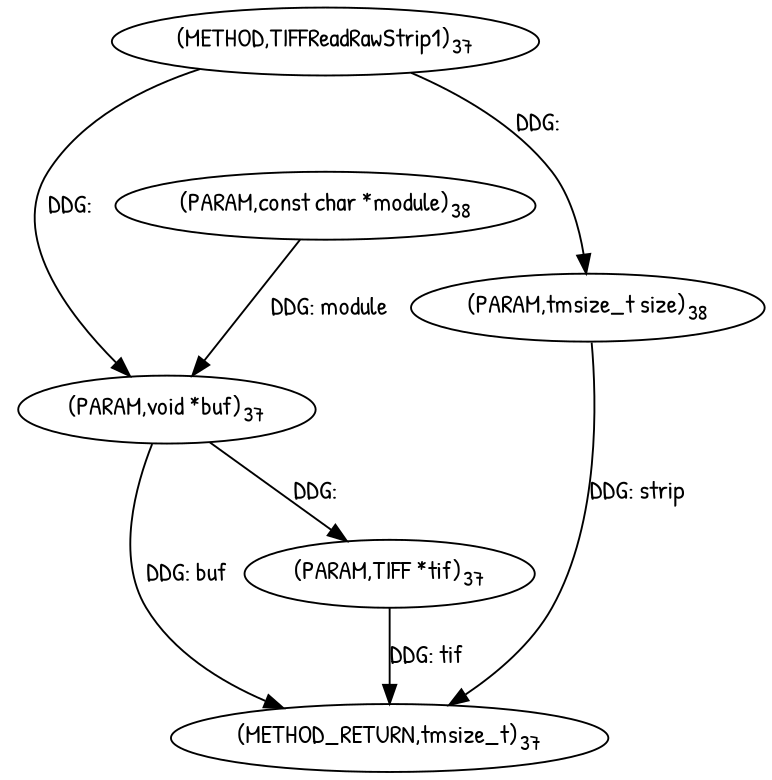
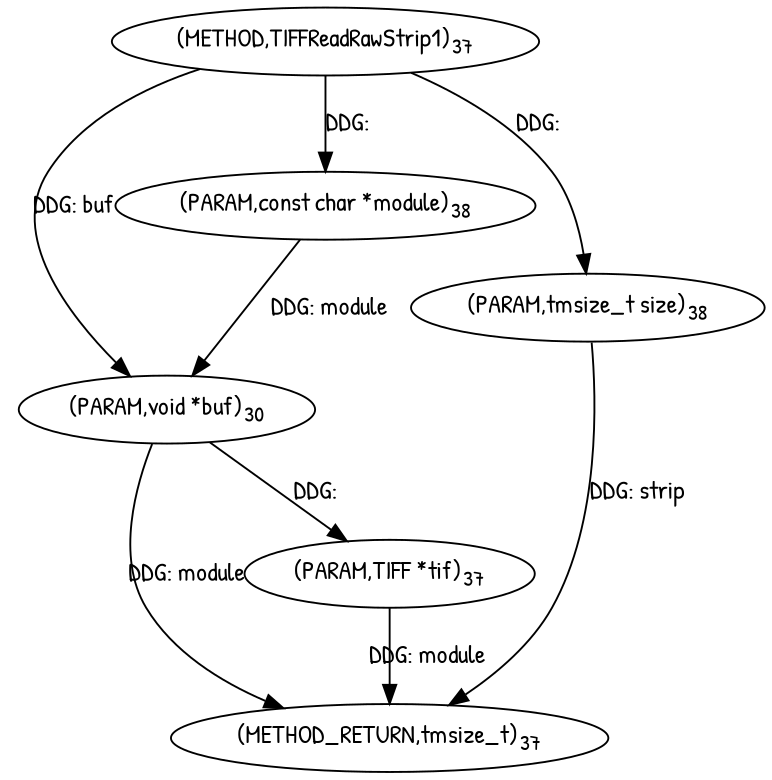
edge "(METHOD,TIFFReadRawStrip1)" -> "(PARAM,const char *module)": added, label "DDG:"
edge "(METHOD,TIFFReadRawStrip1)" -> "(PARAM,void *buf)": label "DDG: " -> "DDG: buf"
node "(PARAM,void *buf)": text "37" -> "30"
edge "(PARAM,void *buf)" -> "(METHOD_RETURN,tmsize_t)": label "DDG: buf" -> "DDG: module"
edge "(PARAM,TIFF *tif)" -> "(METHOD_RETURN,tmsize_t)": label "DDG: tif" -> "DDG: module"
